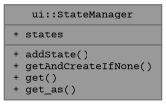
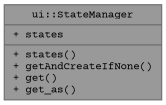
node "ui::StateManager": text "+ addState()" -> "+ states()"
